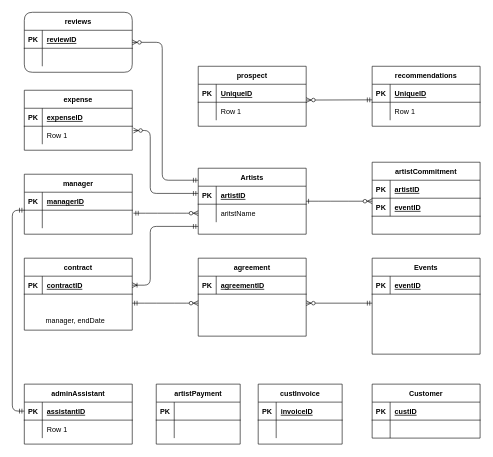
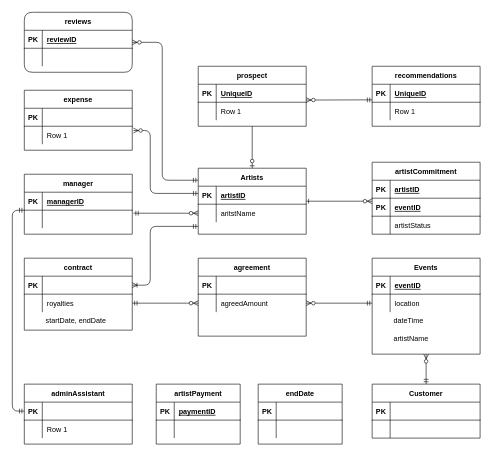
node "expenseID": removed
edge "prospect" -> "Artists": added
node "artistStatus": added
node "contractID": removed
node "agreementID": removed
node "royalties": added
node "agreedAmount": added
node "location": added
node "manager, endDate": label "manager, endDate" -> "startDate, endDate"
node "dateTime": added
node "artistName": added
edge "Events" -- "Customer": added
node "custInvoice": label "custInvoice" -> "endDate"
node "assistantID": removed
node "paymentID": added
node "invoiceID": removed
node "custID": removed
